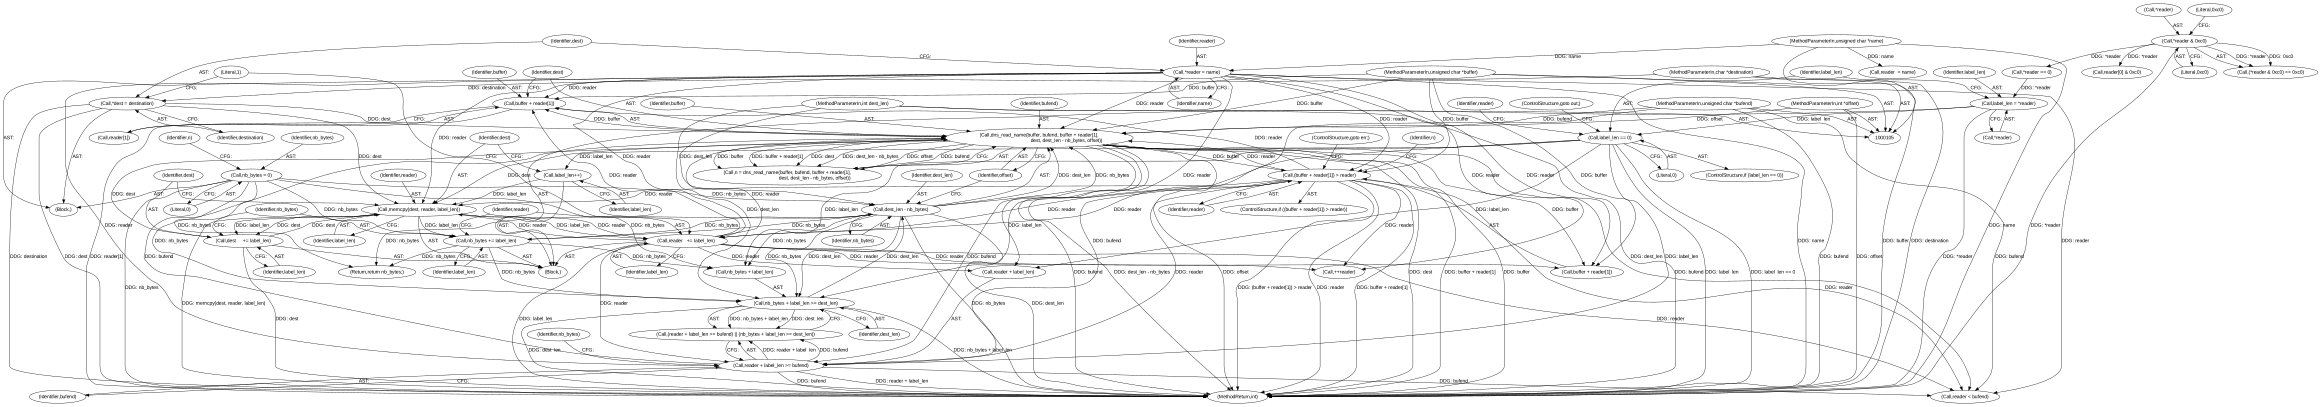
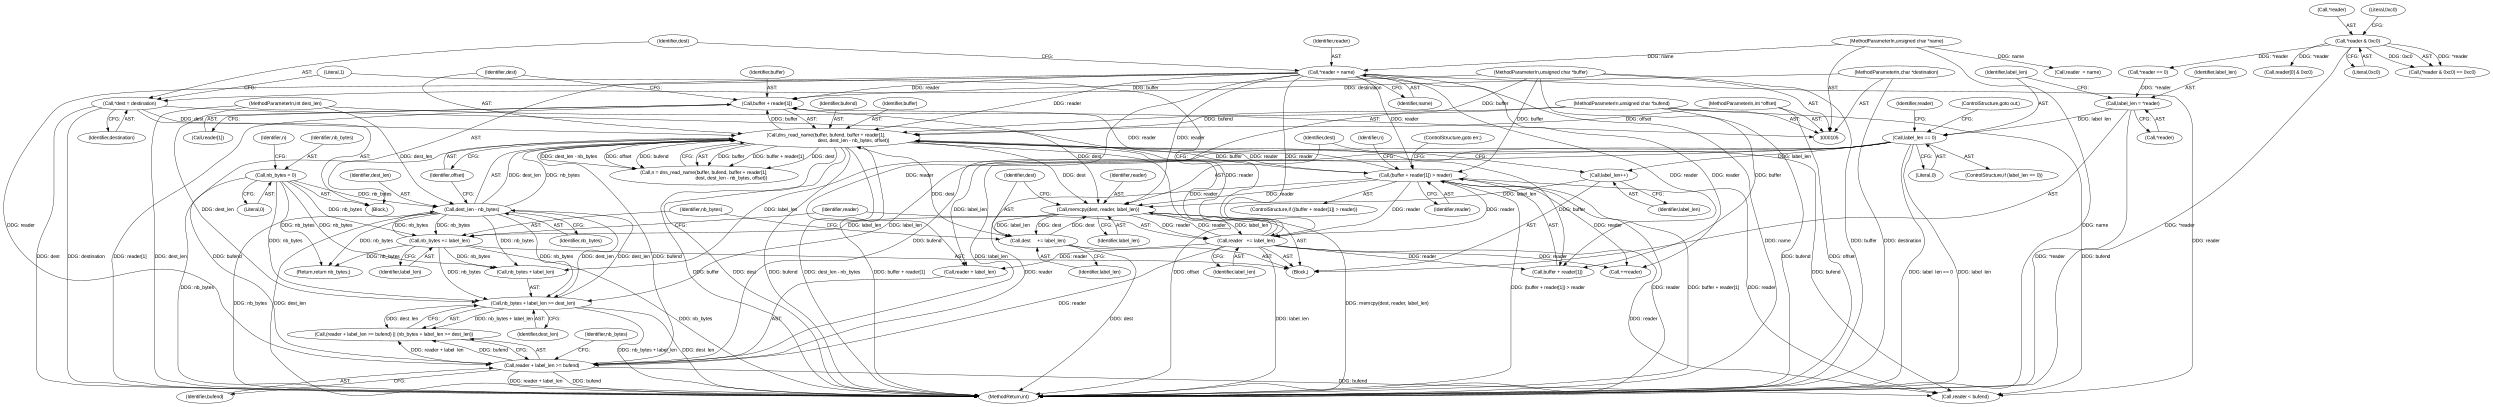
edge "(Call,nb_bytes += label_len)" -> "(MethodReturn,int)": added, label "DDG: nb_bytes"
